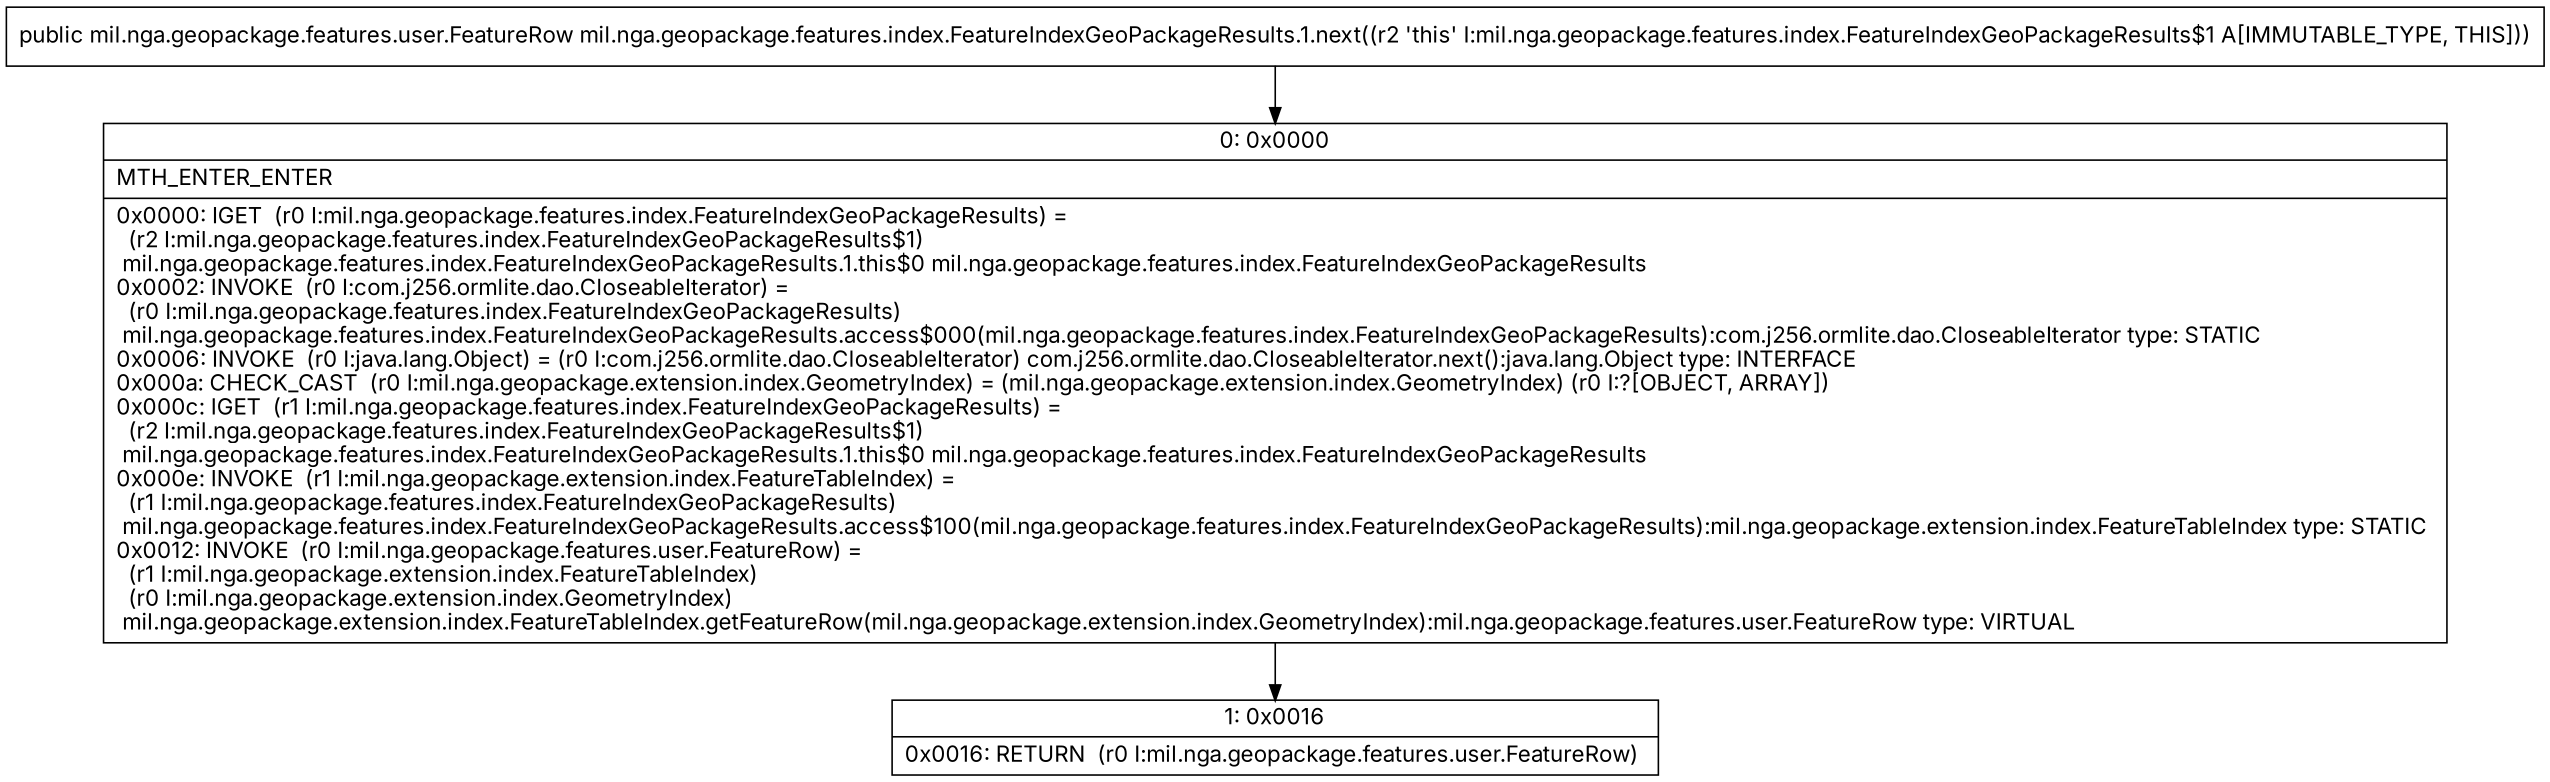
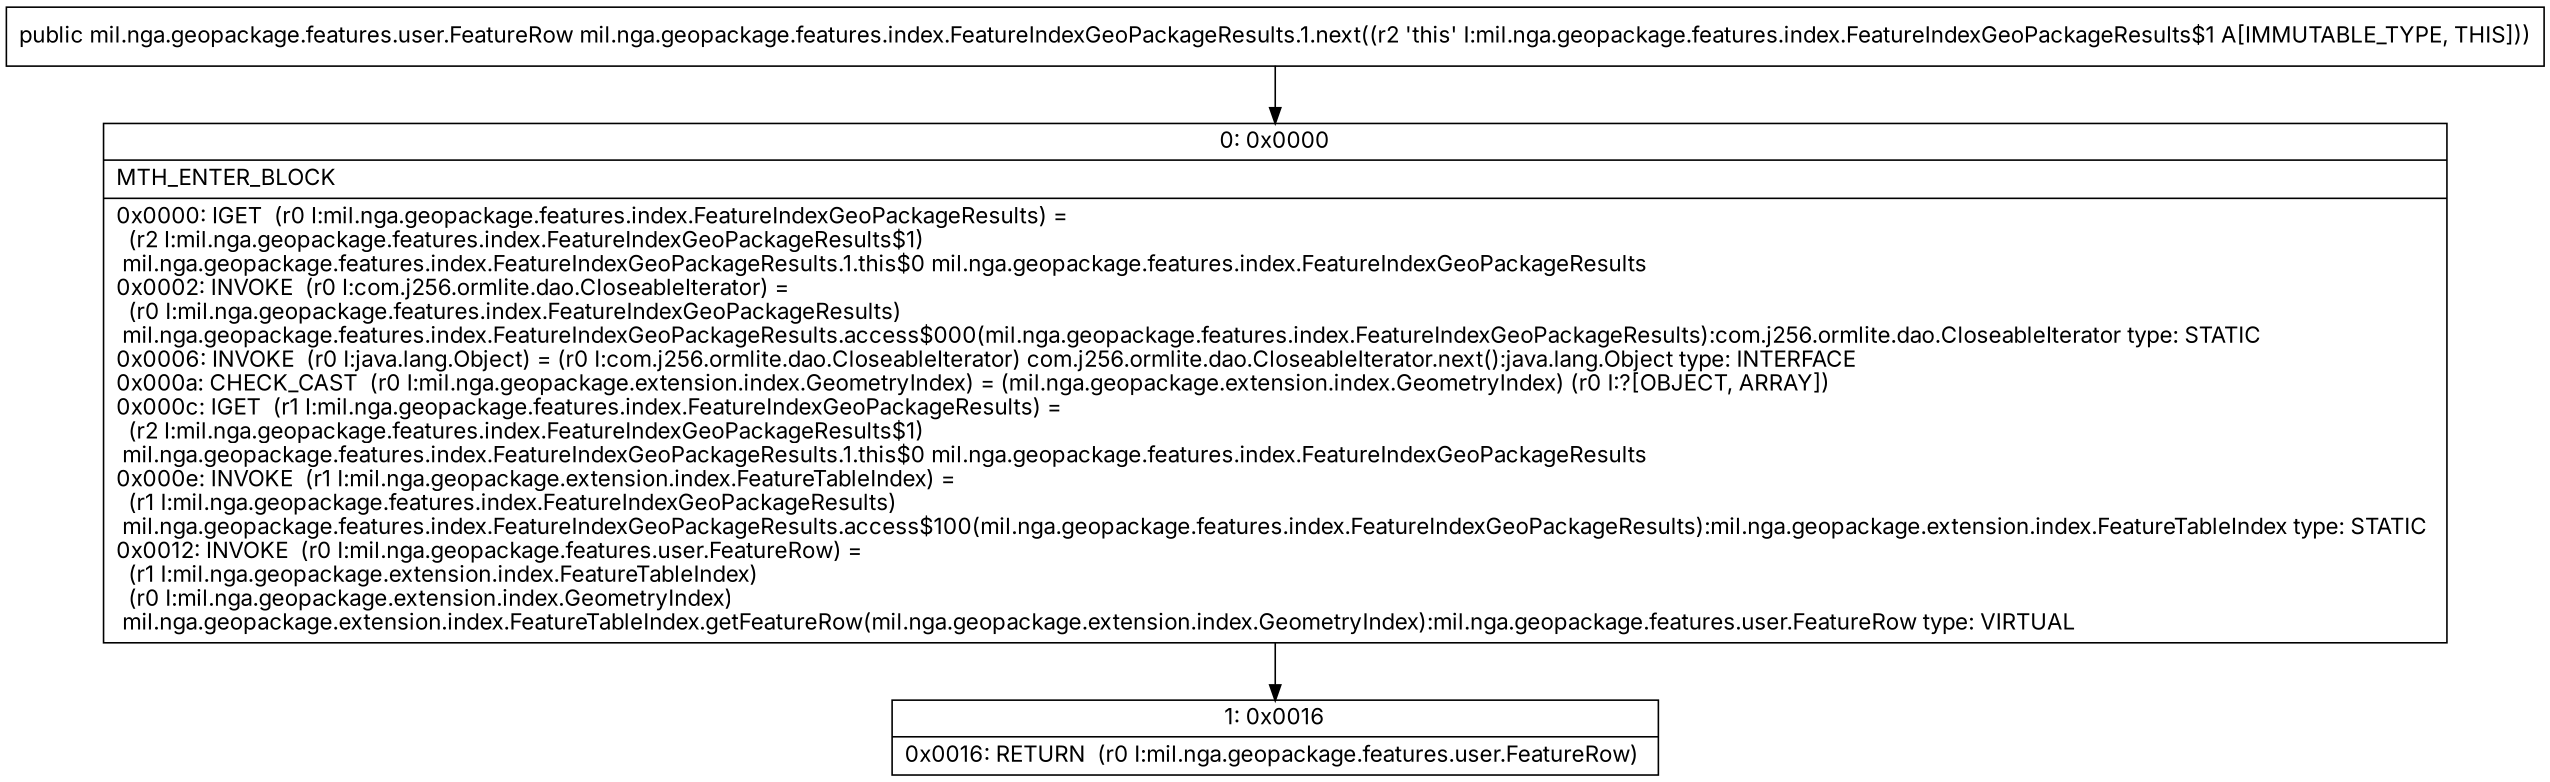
node "0: 0x0000": text "MTH_ENTER_ENTER" -> "MTH_ENTER_BLOCK"
